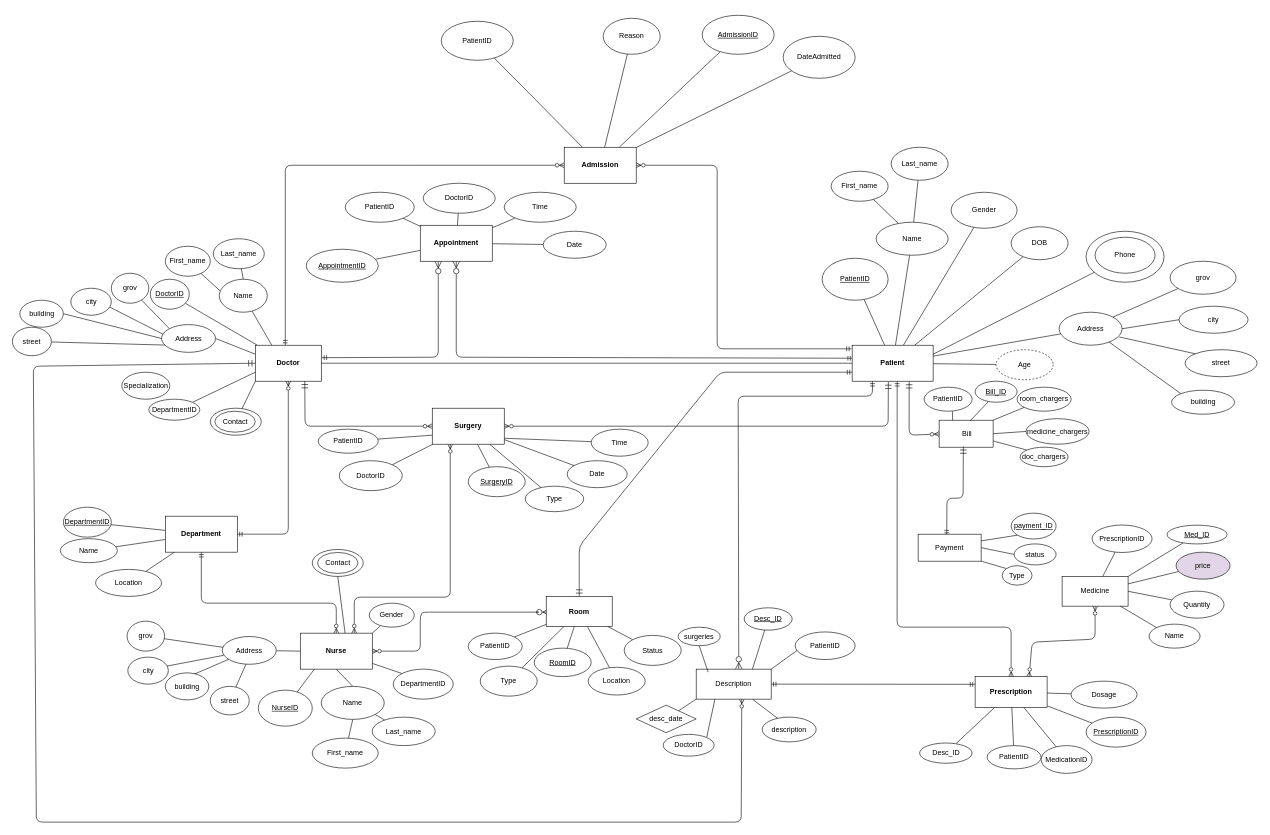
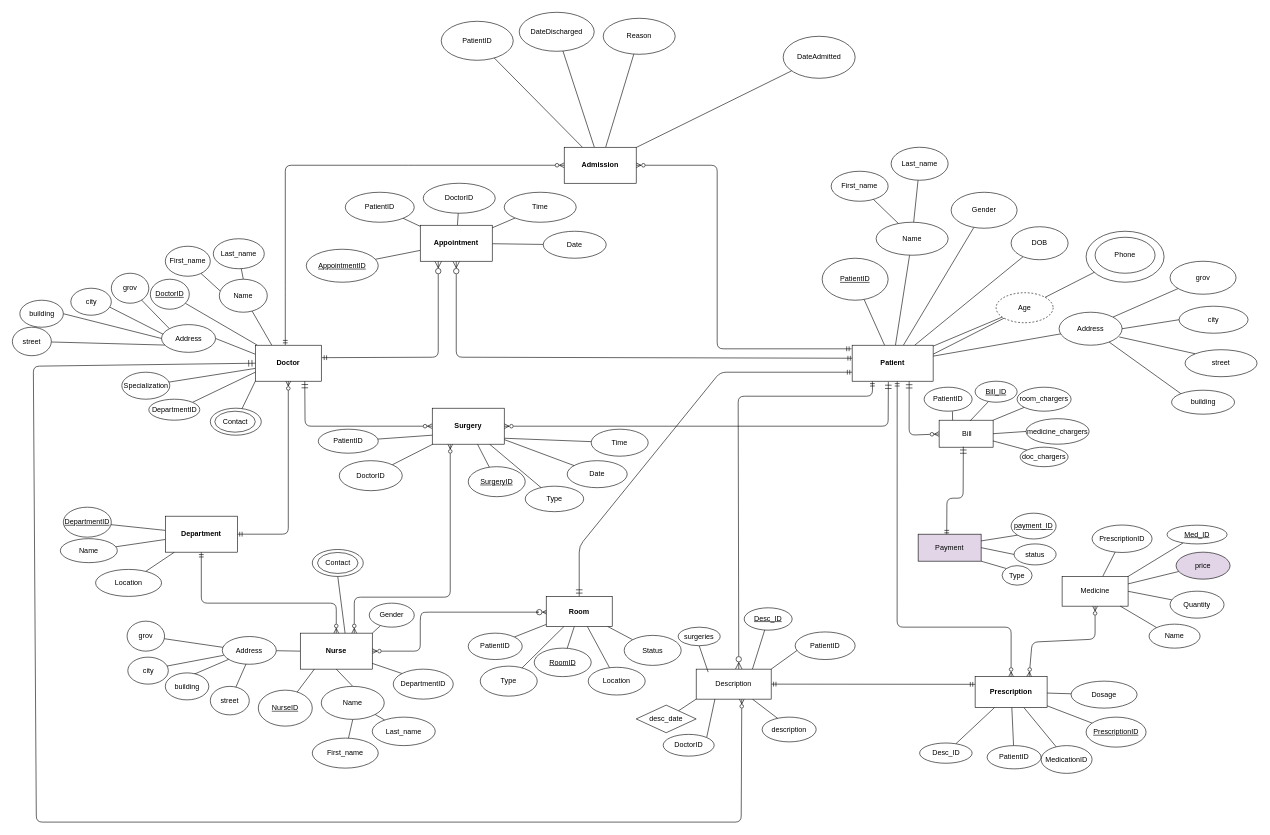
node "DateDischarged": added
node "AdmissionID": removed
node "Reason": size 57x36 -> 72x36
edge "DateDischarged" -- "Admission": added
edge "AdmissionID" -- "Admission": removed
edge "Doctor" -- "Patient": now "Doctor" -- "Specialization"
node "Age": moved (1025, 365) -> (1025, 308)
node "Payment": fillcolor #ffffff -> #e1d5e7
